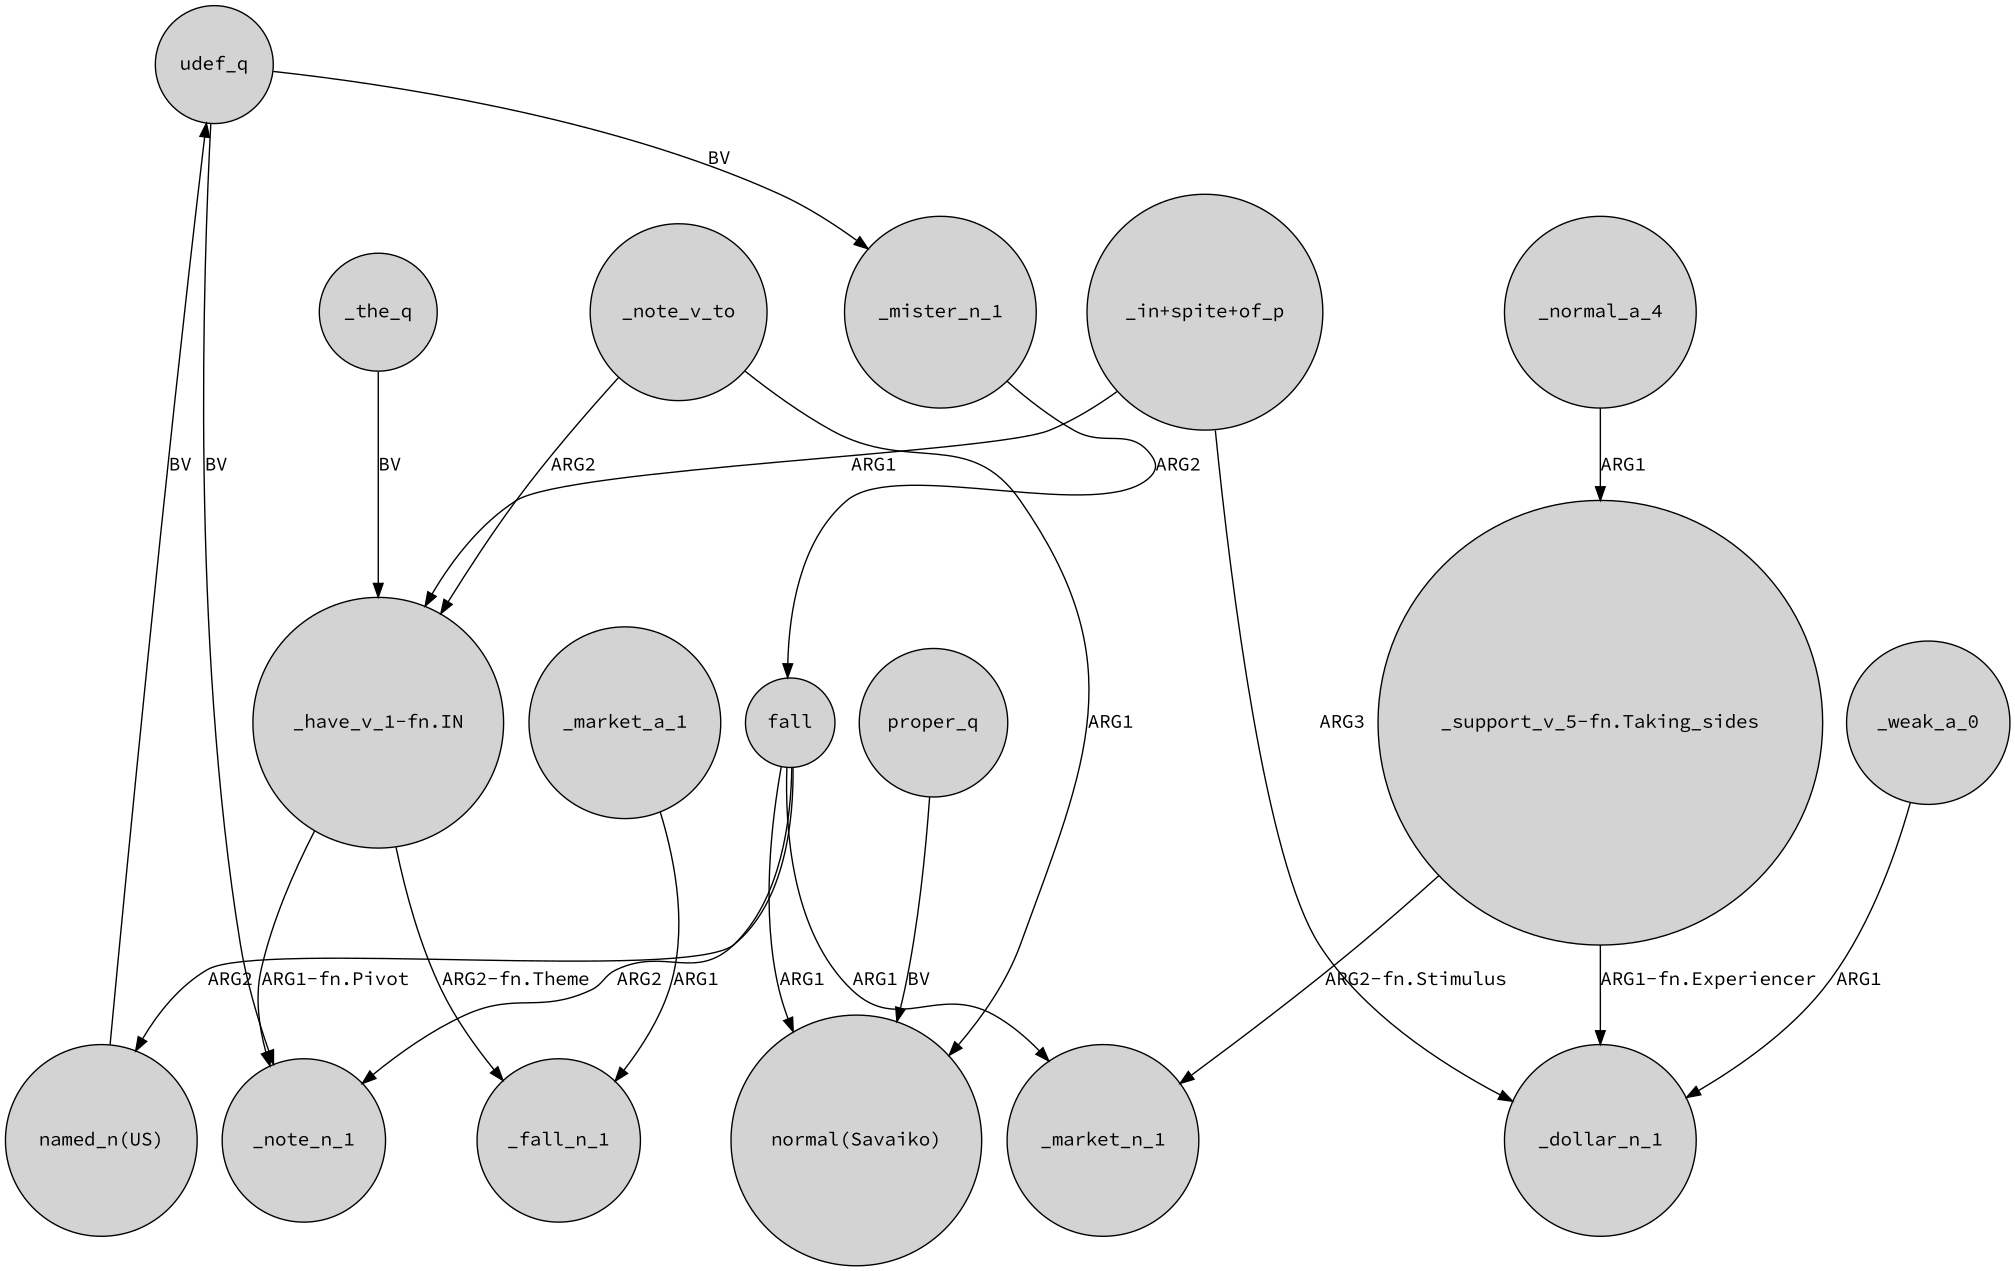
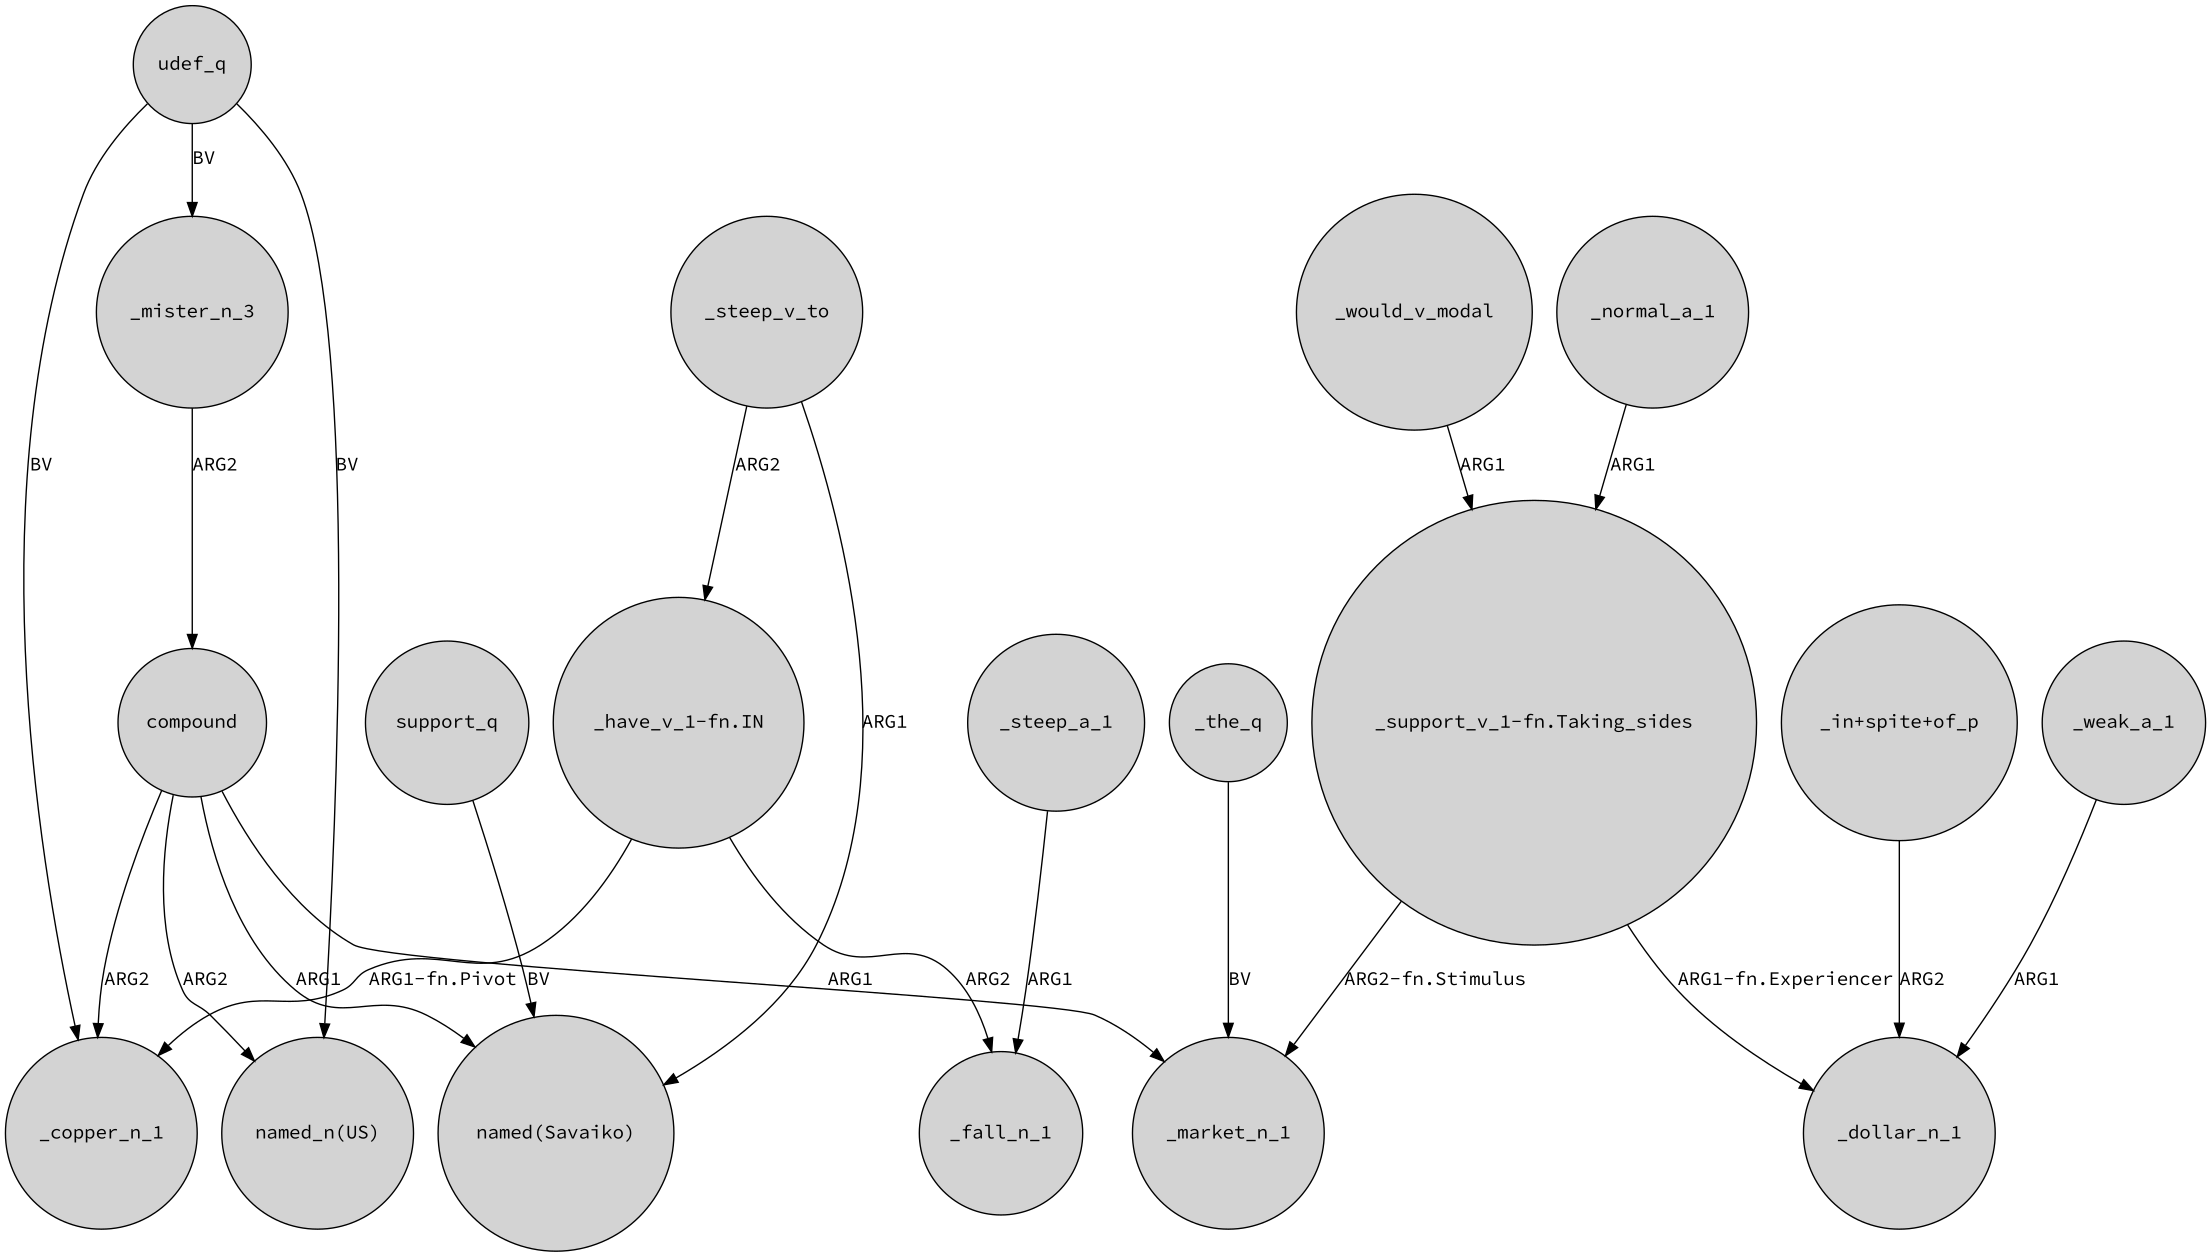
node "_note_v_to": label "_note_v_to" -> "_steep_v_to"
node "_mister_n_1": label "_mister_n_1" -> "_mister_n_3"
node "_would_v_modal": added
node "_normal_a_4": label "_normal_a_4" -> "_normal_a_1"
edge "_in+spite+of_p" -> "_have_v_1-fn.IN": removed, label "ARG1"
edge "_the_q" -> "_have_v_1-fn.IN": now "_the_q" -> "_market_n_1"
edge "named_n(US)" -> "udef_q": reversed
node "_market_a_1": label "_market_a_1" -> "_steep_a_1"
node "fall": label "fall" -> "compound"
node "proper_q": label "proper_q" -> "support_q"
edge "_in+spite+of_p" -> "_dollar_n_1": label "ARG3" -> "ARG2"
node "_support_v_5-fn.Taking_sides": label "_support_v_5-fn.Taking_sides" -> "_support_v_1-fn.Taking_sides"
node "_weak_a_0": label "_weak_a_0" -> "_weak_a_1"
edge "_have_v_1-fn.IN" -> "_fall_n_1": label "ARG2-fn.Theme" -> "ARG2"
node "_note_n_1": label "_note_n_1" -> "_copper_n_1"
node "normal(Savaiko)": label "normal(Savaiko)" -> "named(Savaiko)"
